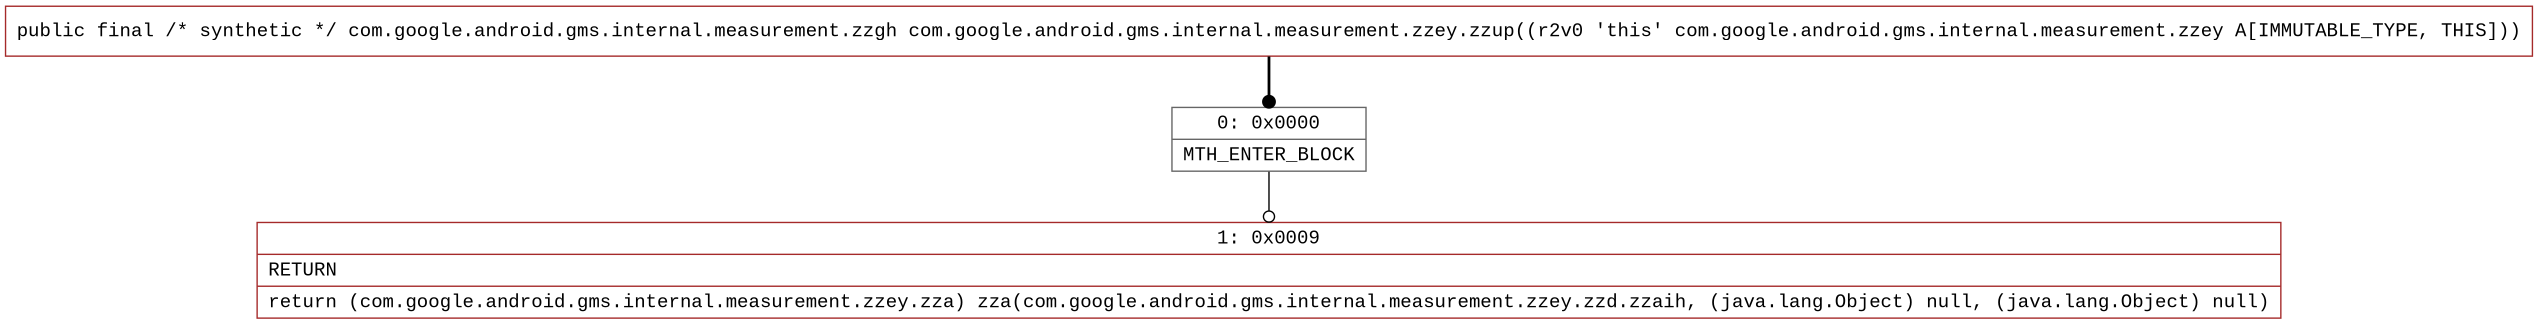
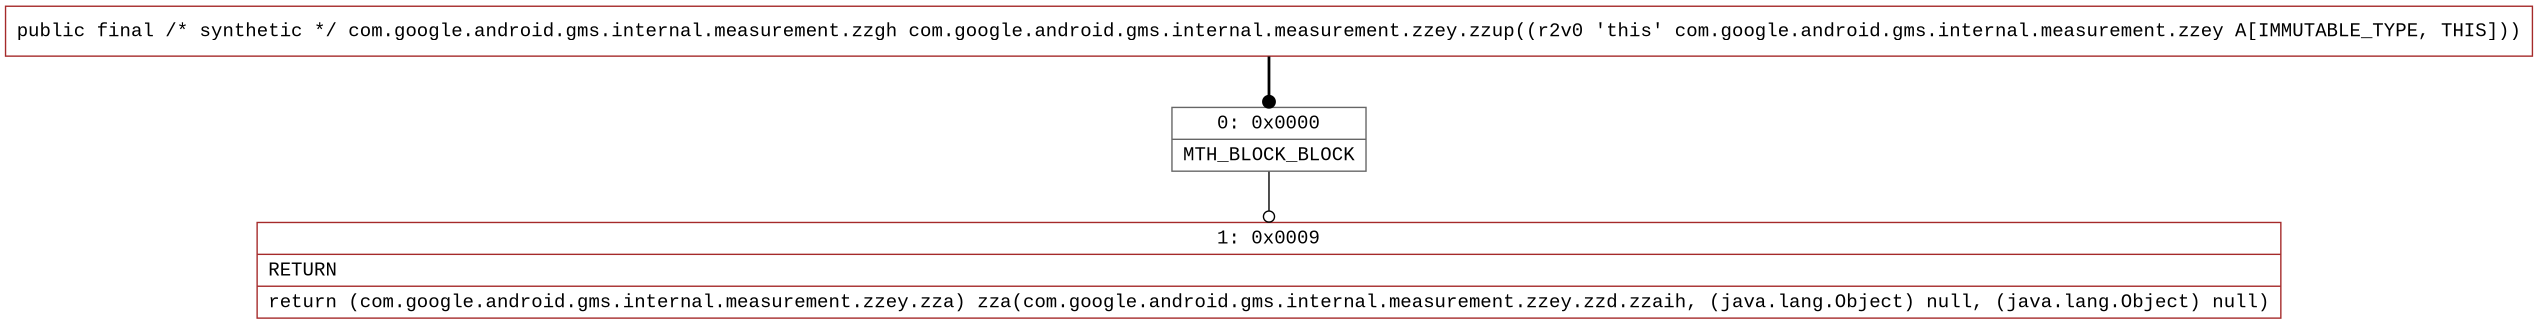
node "0: 0x0000": text "MTH_ENTER_BLOCK" -> "MTH_BLOCK_BLOCK"
